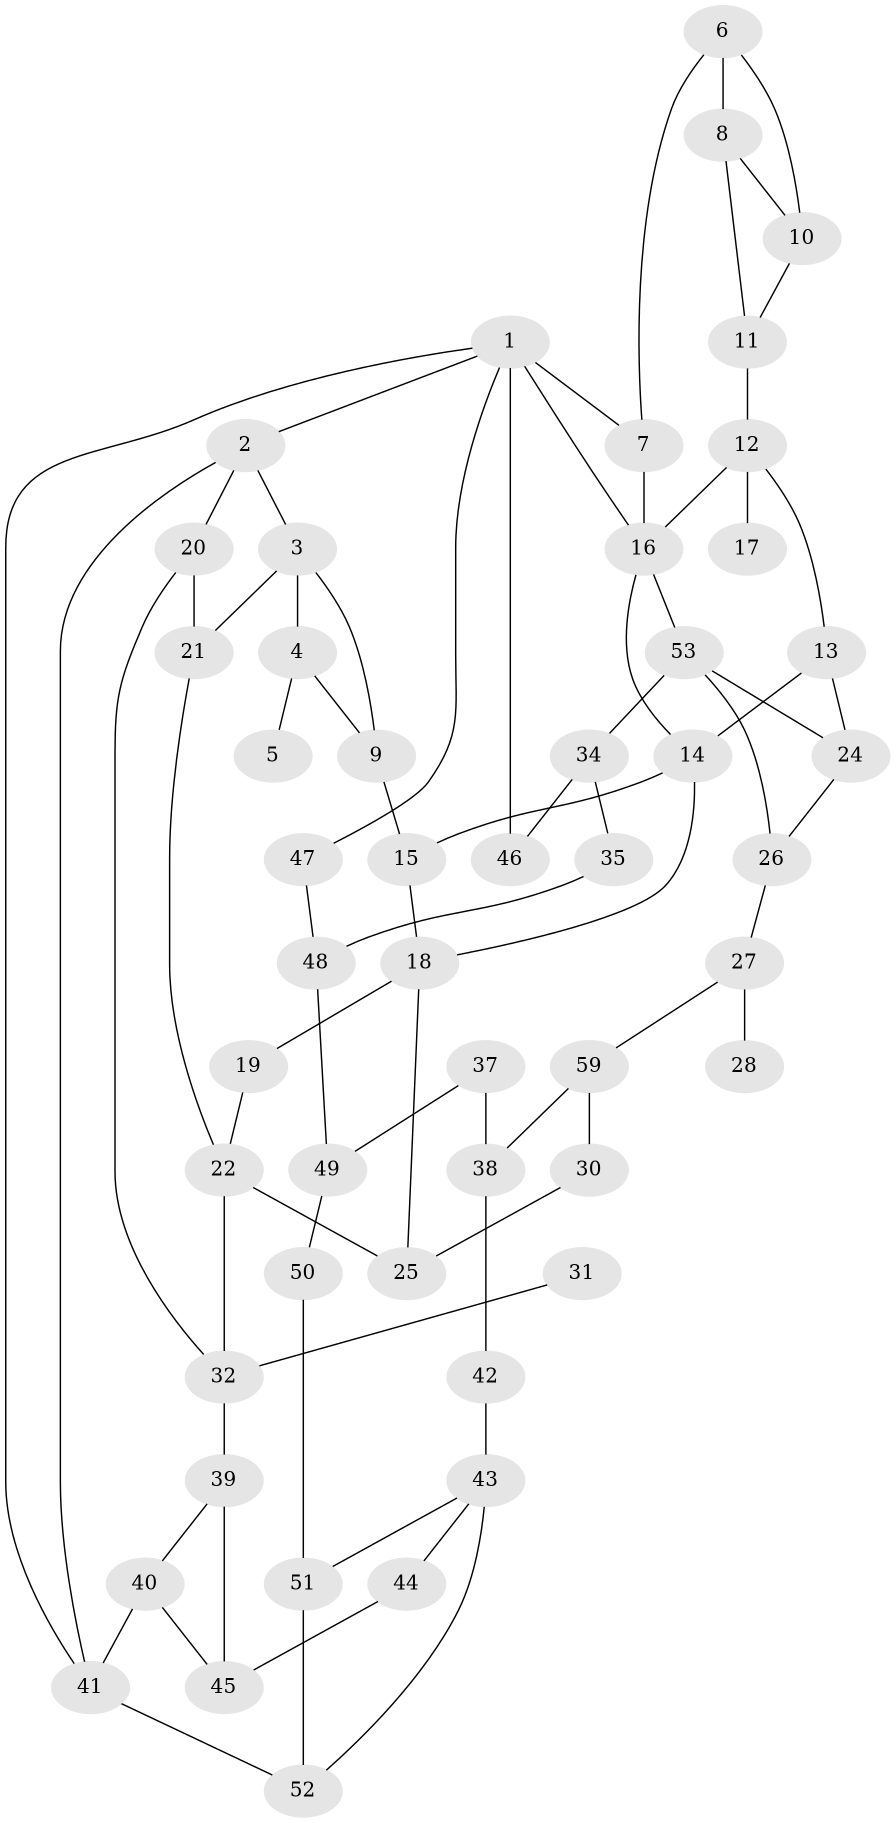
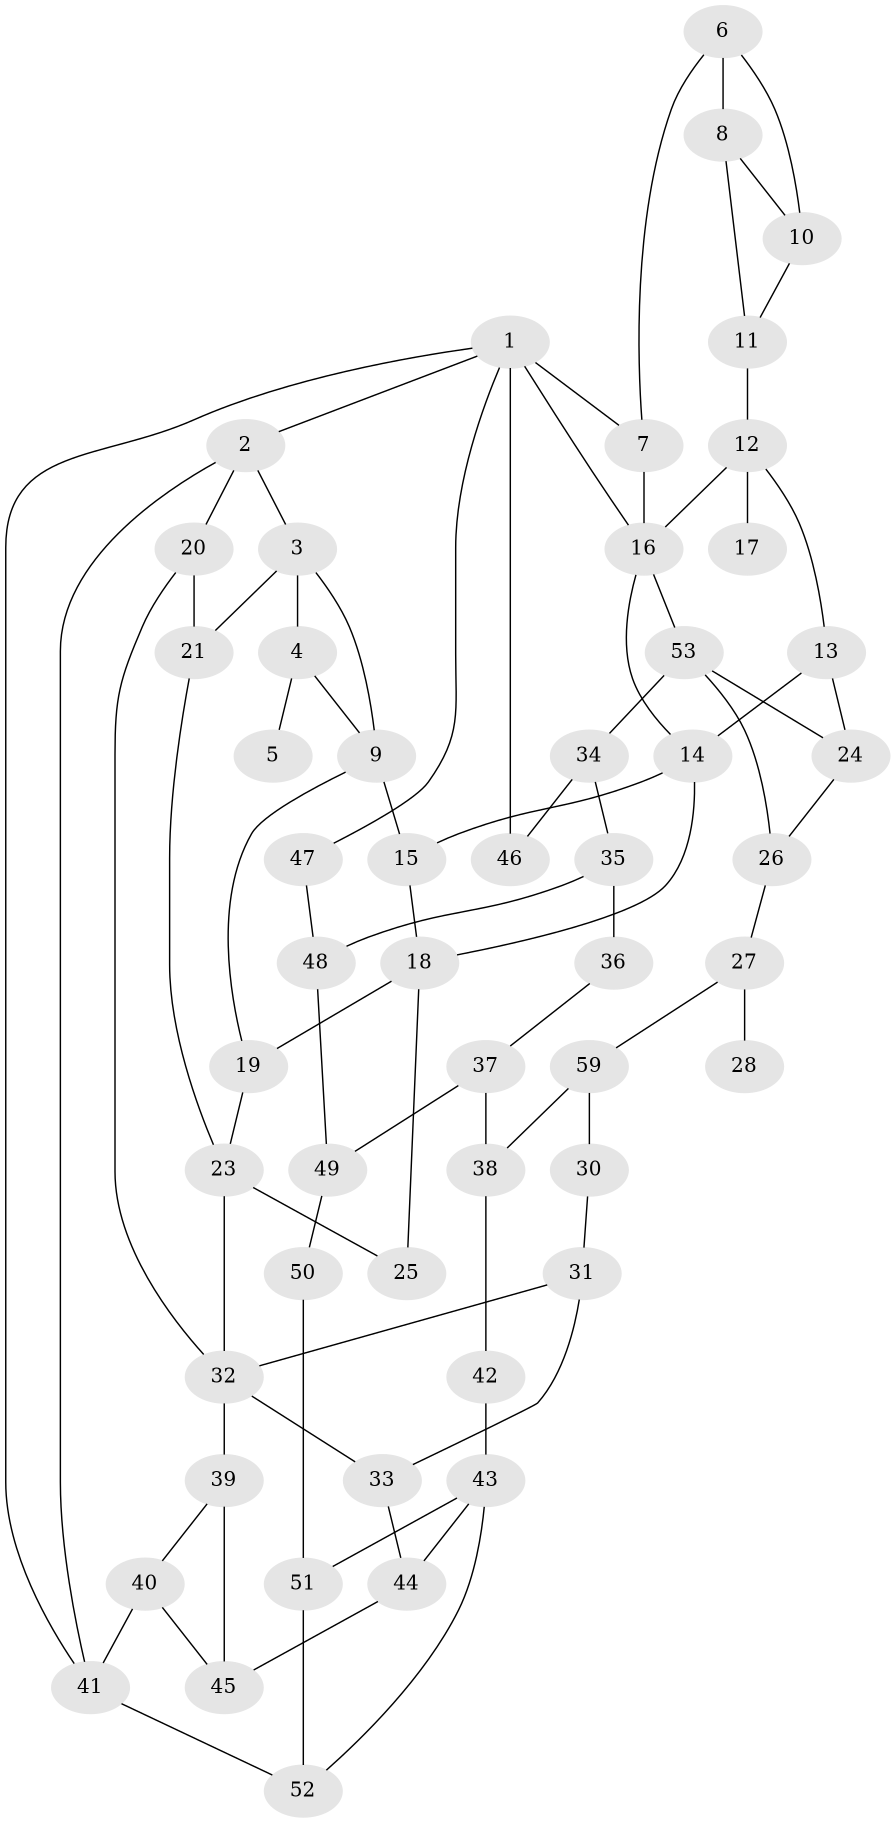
edge "9" -- "19": added
node "36": added
node "22": label "22" -> "23"
edge "30" -- "25": now "30" -- "31"
node "33": added
